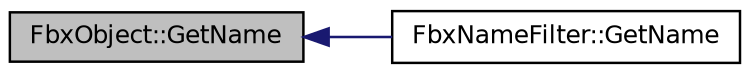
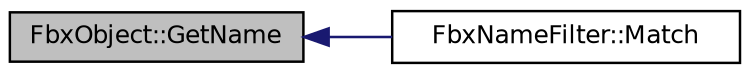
node "FbxNameFilter::GetName": label "FbxNameFilter::GetName" -> "FbxNameFilter::Match"
